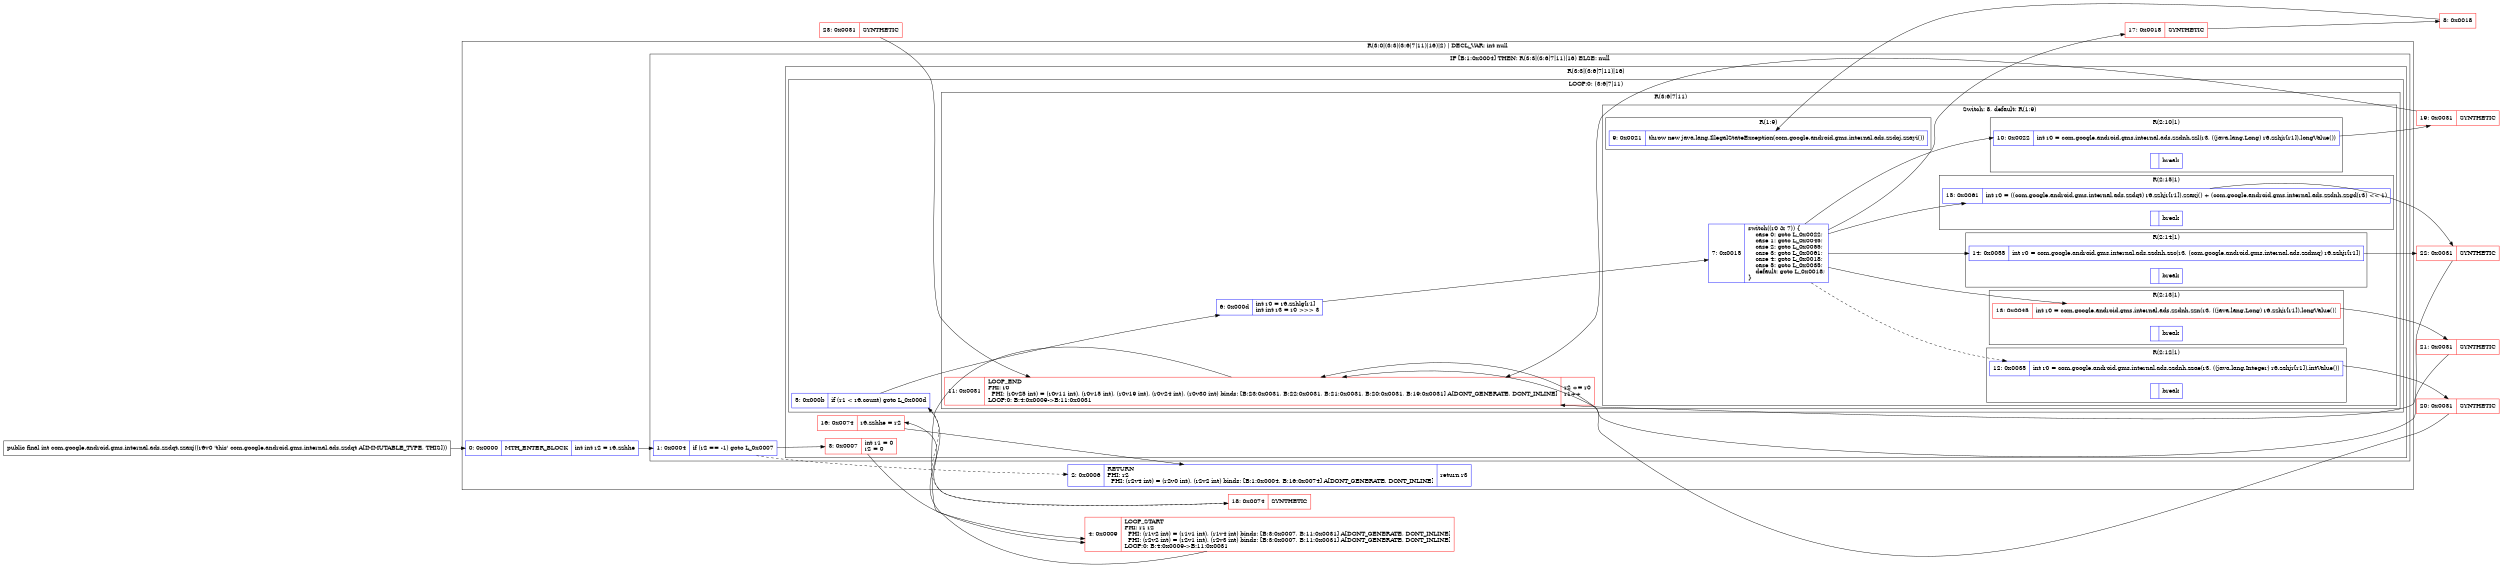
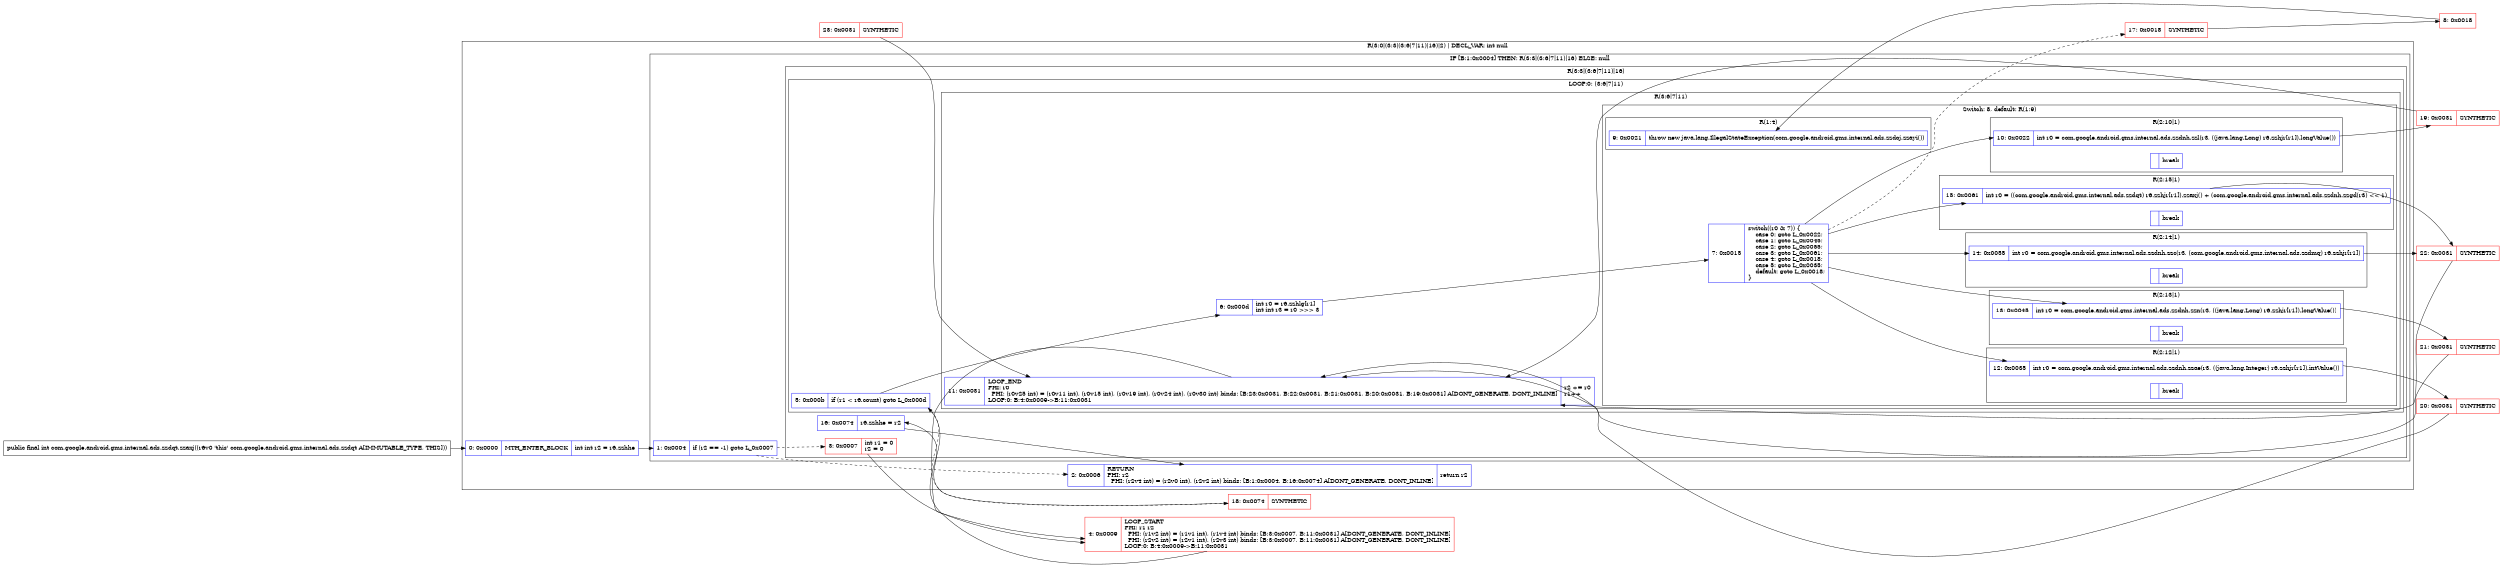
edge "7: 0x0015" -> "17: 0x0018": style solid -> dashed
cluster "R(1:9)": label "R(1:9)" -> "R(1:4)"
node "13: 0x0045": color red -> blue
edge "7: 0x0015" -> "12: 0x0035": style dashed -> solid
node "11: 0x0031": color red -> blue
node "16: 0x0074": color red -> blue
edge "1: 0x0004" -> "3: 0x0007": style solid -> dashed
node "2: 0x0006": text "return r3" -> "return r2"
